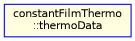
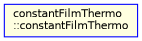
node "constantFilmThermo ::thermoData": label "constantFilmThermo ::thermoData" -> "constantFilmThermo ::constantFilmThermo"
